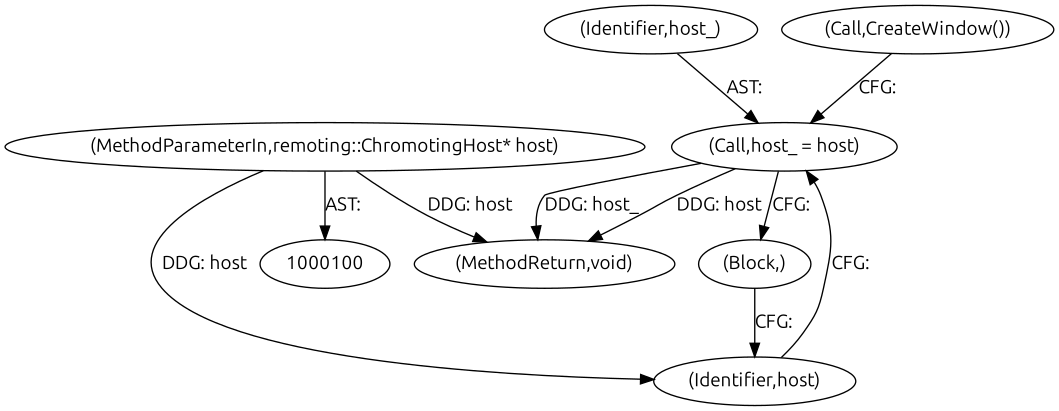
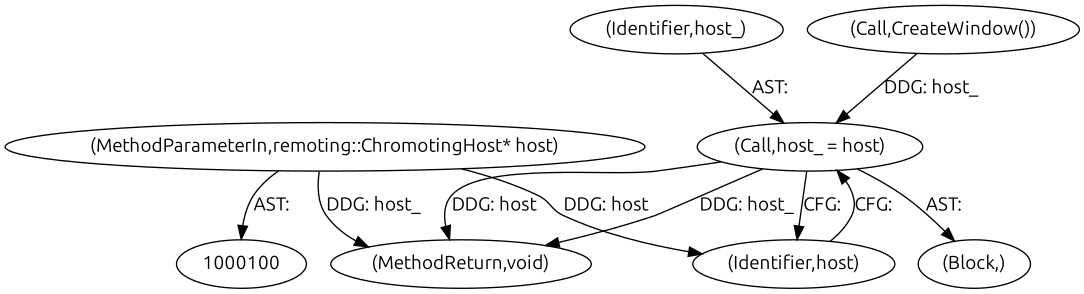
edge "(Call,CreateWindow())" -> "(Call,host_ = host)": label "CFG: " -> "DDG: host_"
edge "(MethodParameterIn,remoting::ChromotingHost* host)" -> "(MethodReturn,void)": label "DDG: host" -> "DDG: host_"
edge "(Call,host_ = host)" -> "(Block,)": label "CFG: " -> "AST: "
edge "(Block,)" -> "(Identifier,host)": now "(Call,host_ = host)" -> "(Identifier,host)"
